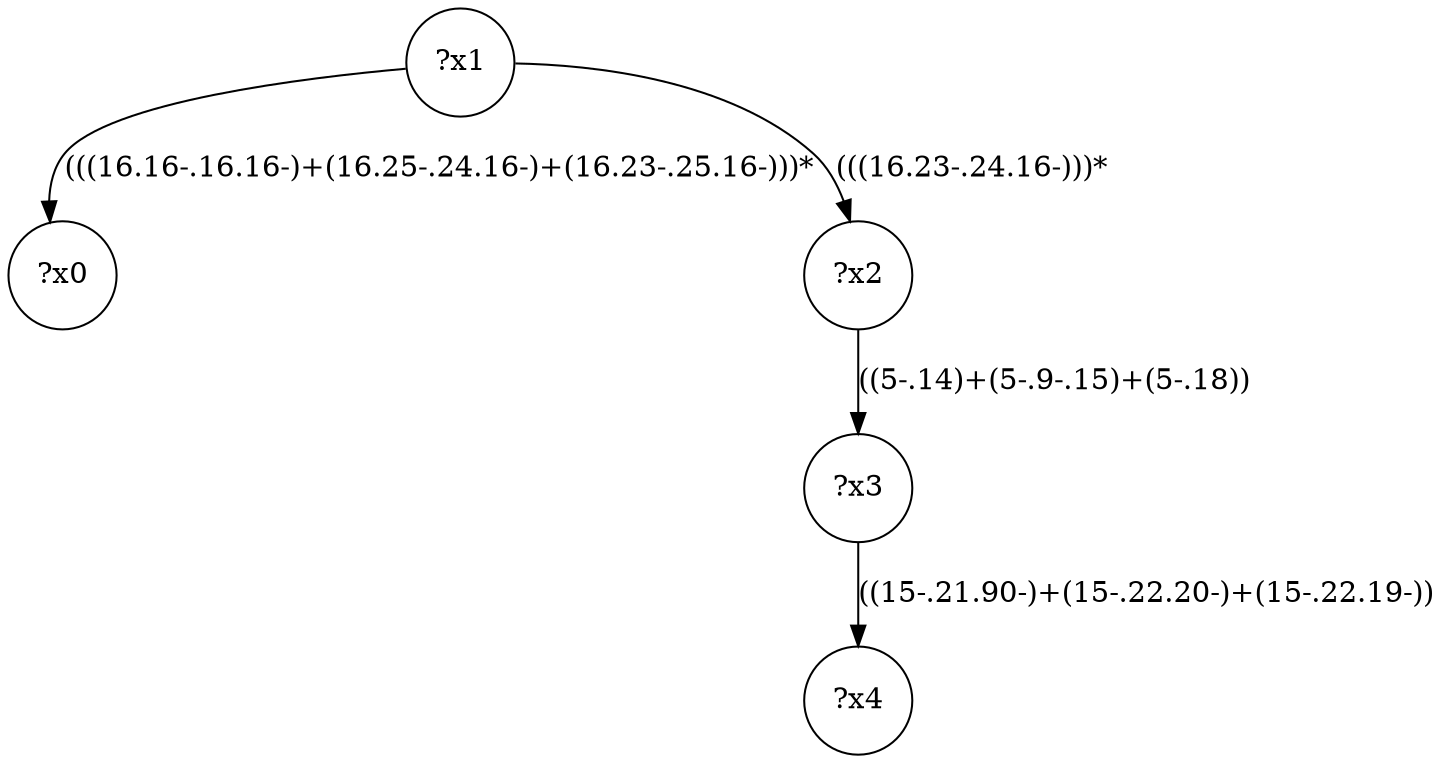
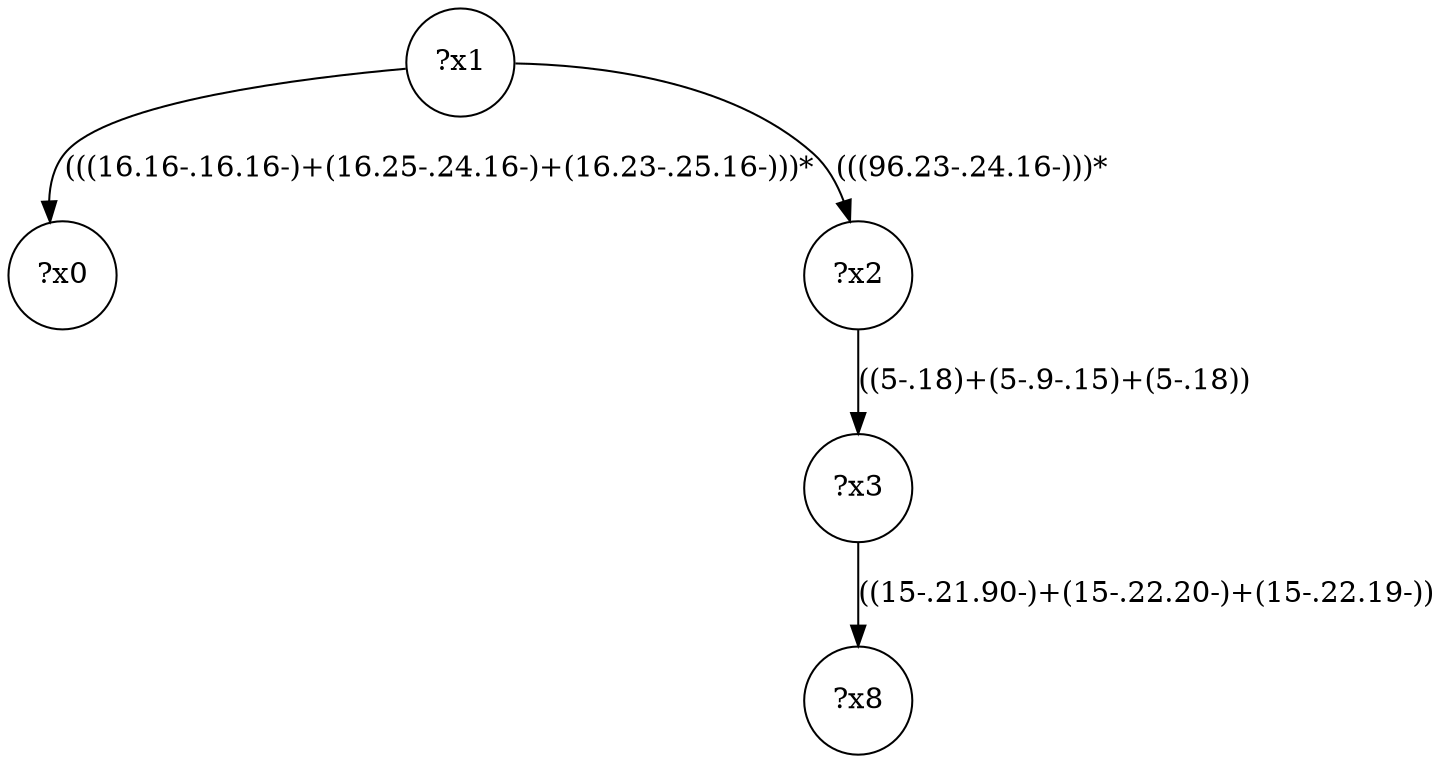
edge "?x1" -> "?x2": label "(((16.23-.24.16-)))*" -> "(((96.23-.24.16-)))*"
edge "?x2" -> "?x3": label "((5-.14)+(5-.9-.15)+(5-.18))" -> "((5-.18)+(5-.9-.15)+(5-.18))"
node "?x4": label "?x4" -> "?x8"
